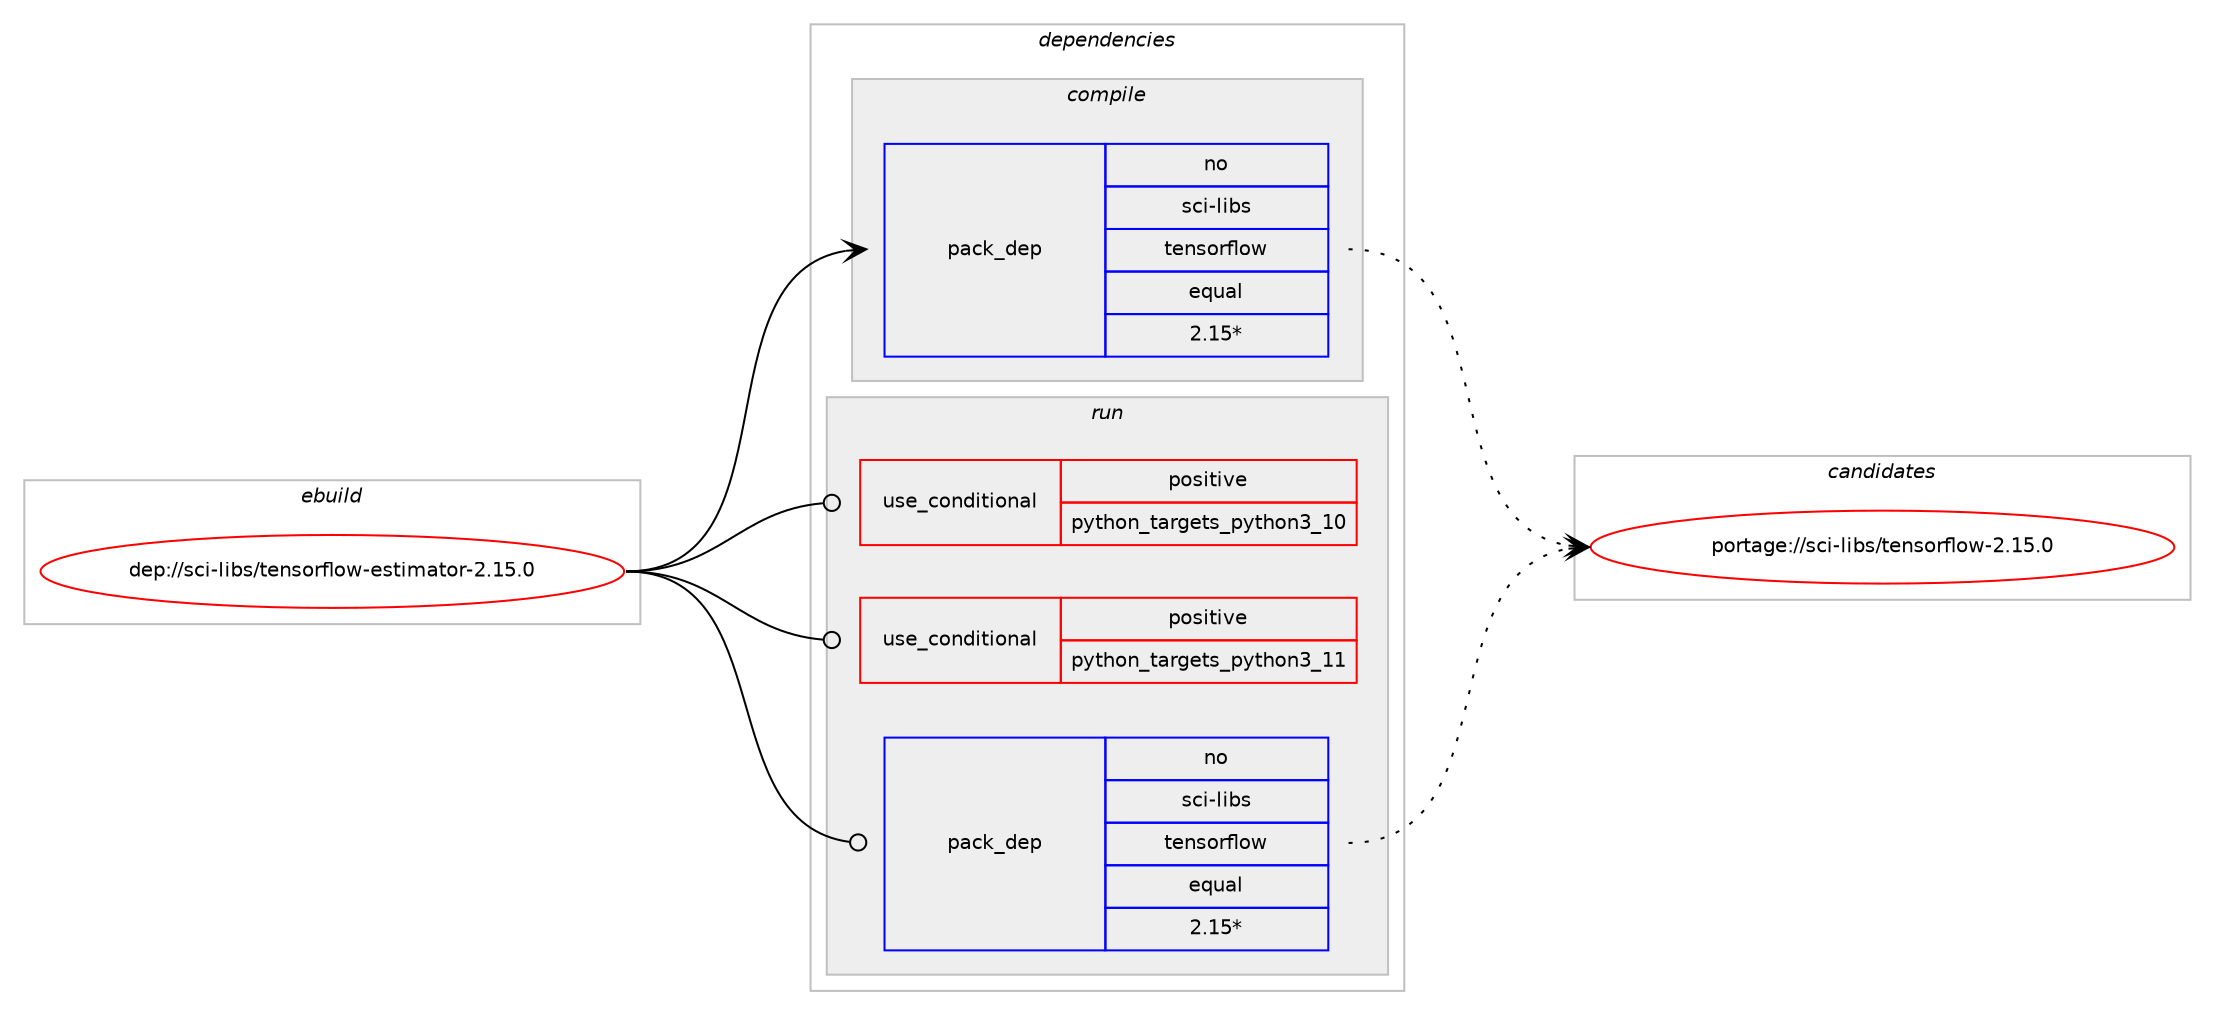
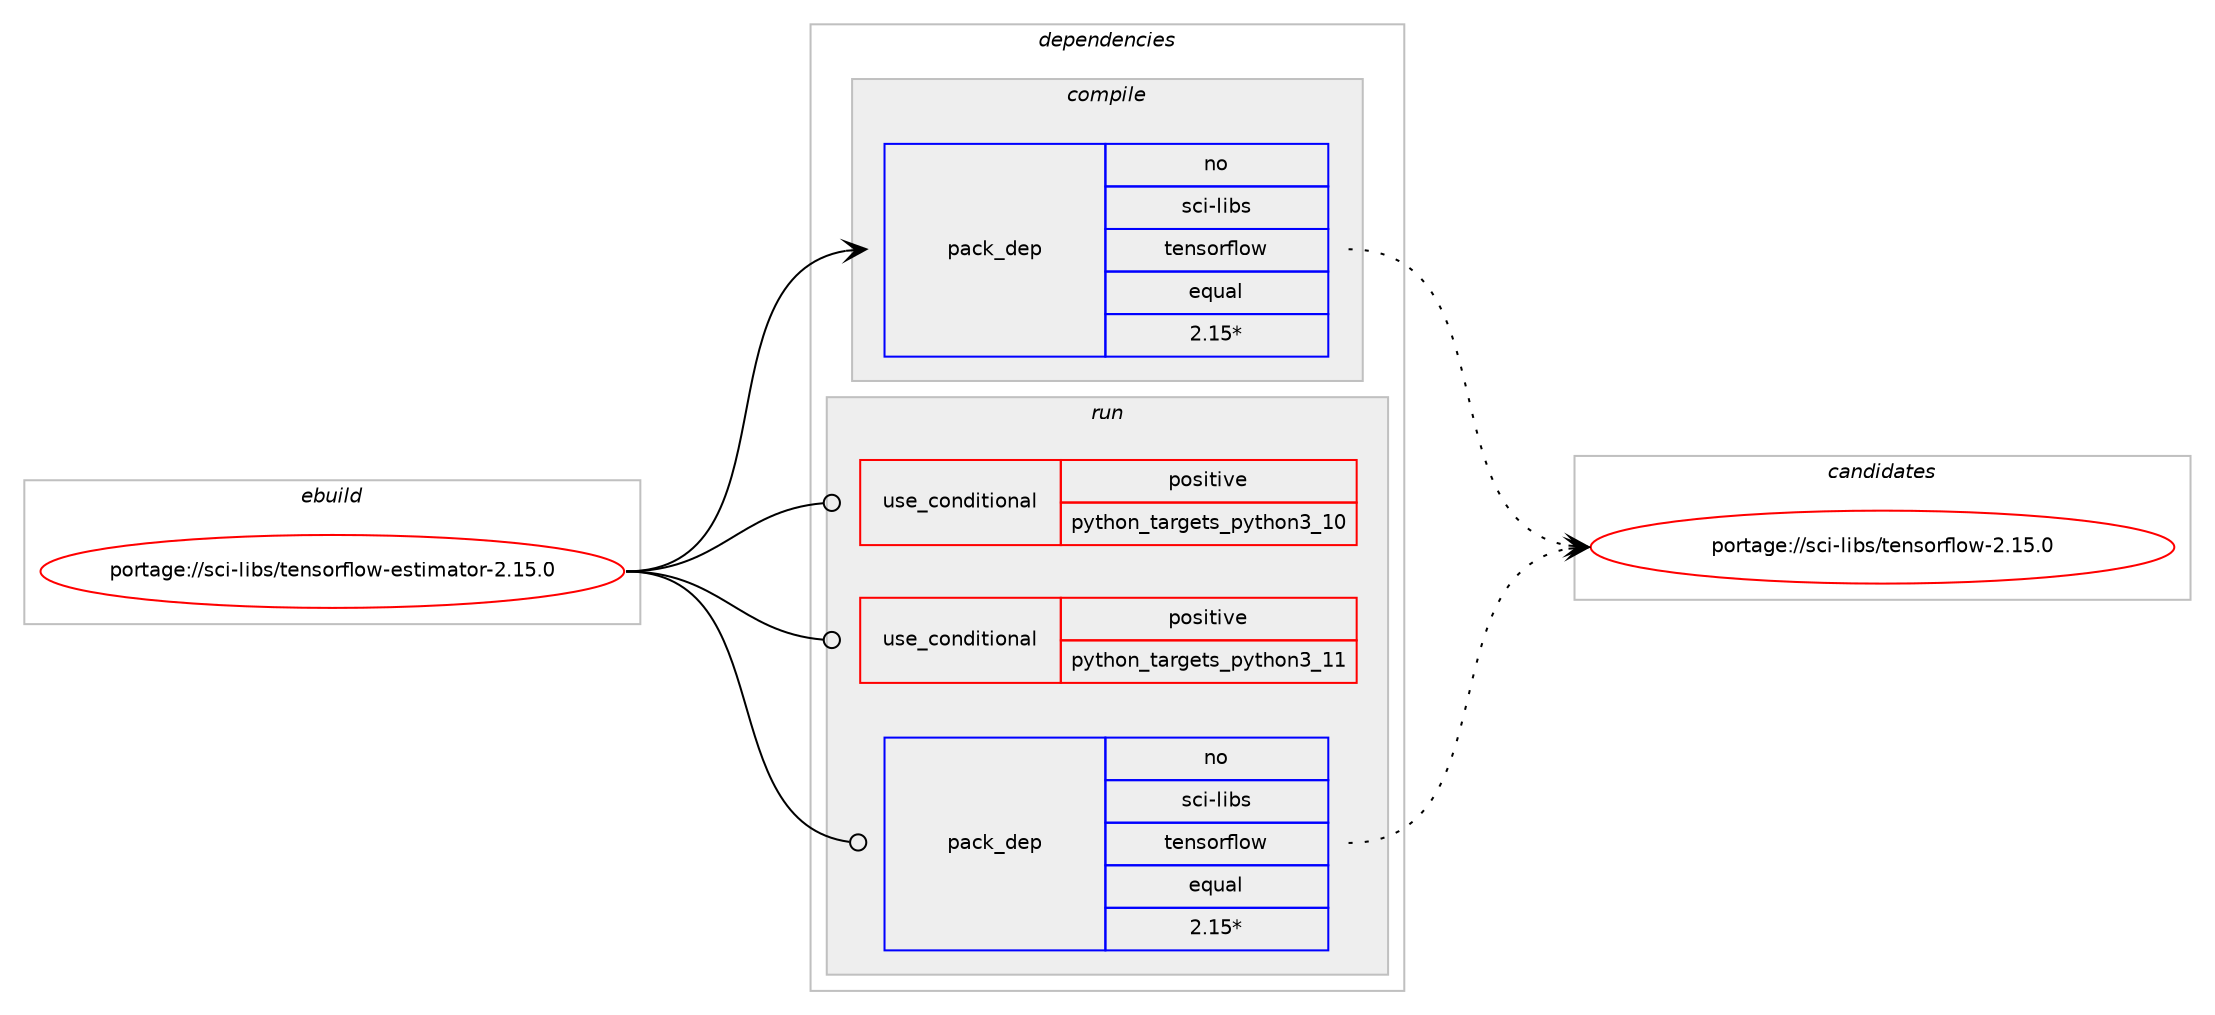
node "dep://sci-libs/tensorflow-estimator-2.15.0": label "dep://sci-libs/tensorflow-estimator-2.15.0" -> "portage://sci-libs/tensorflow-estimator-2.15.0"
